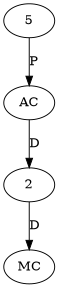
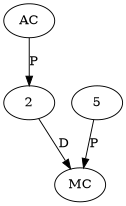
edge "5" -> "AC": now "5" -> "MC"
edge "AC" -> "2": label "D" -> "P"
